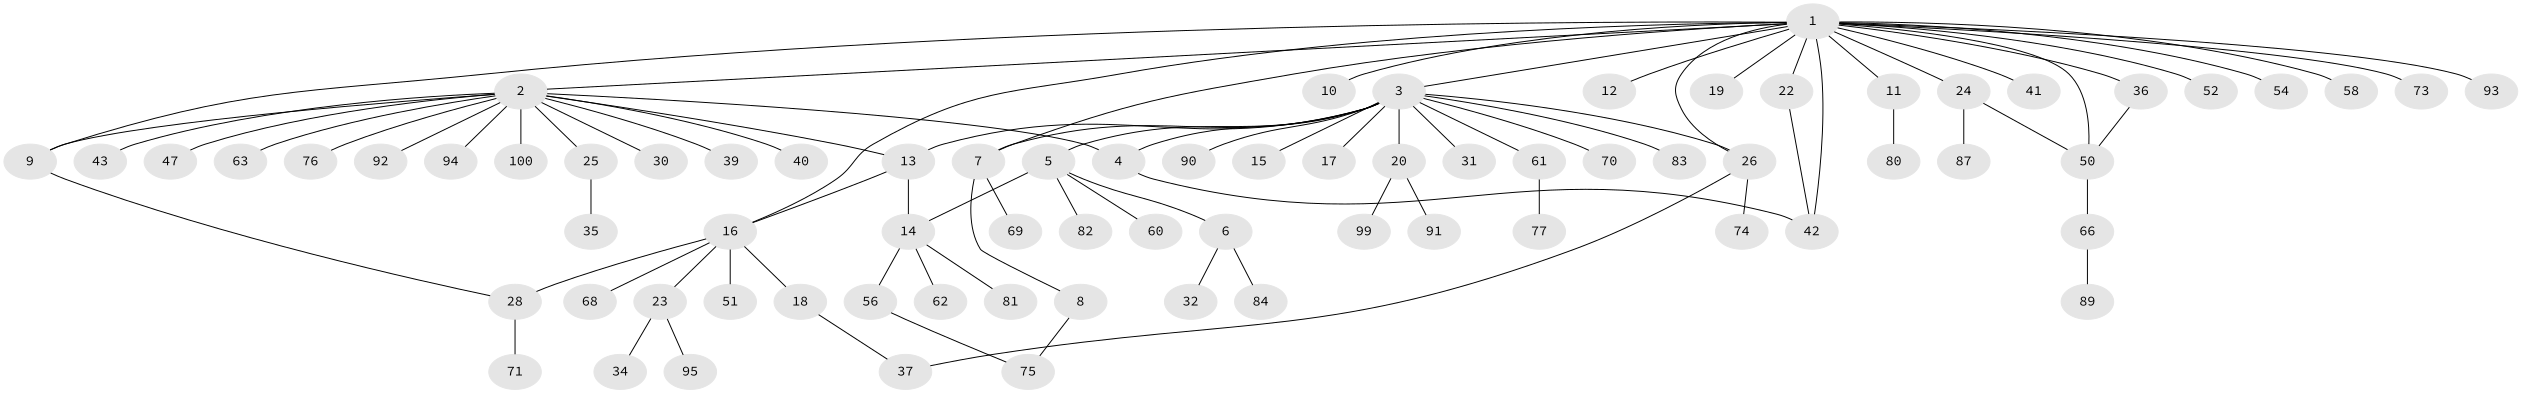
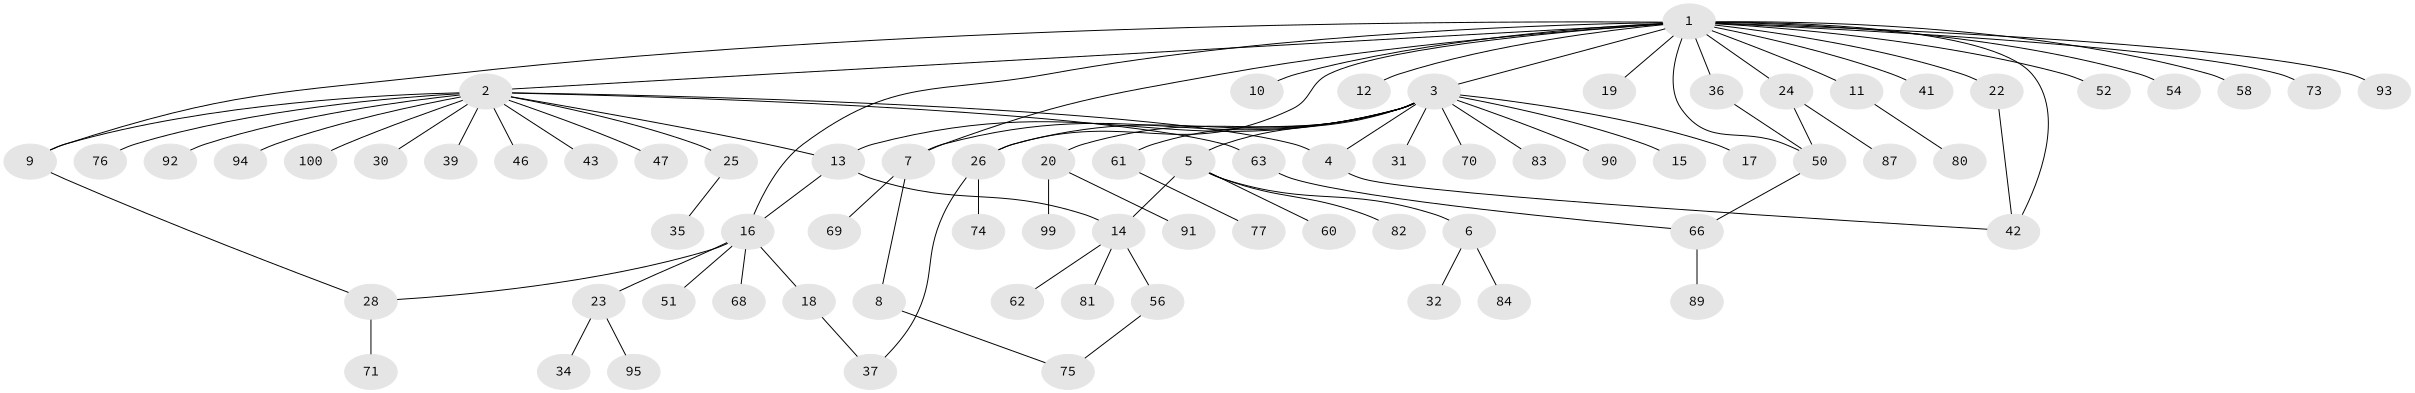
node "40": label "40" -> "46"
edge "63" -- "66": added
